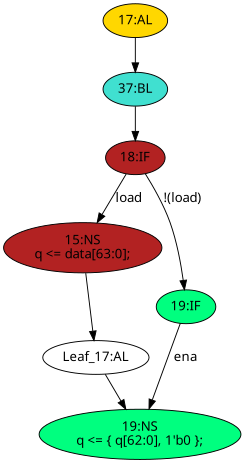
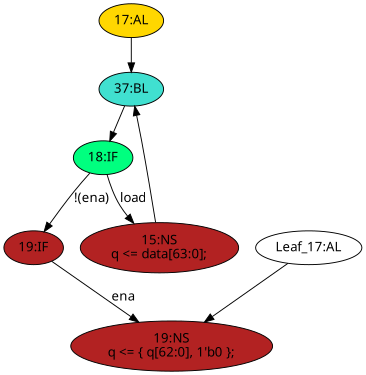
node "18:IF": fillcolor firebrick -> springgreen
edge "18:IF" -> "19:IF": label "!(load)" -> "!(ena)"
edge "15:NS q <= data[63:0];" -> "Leaf_17:AL": now "15:NS q <= data[63:0];" -> "37:BL"
node "19:IF": fillcolor springgreen -> firebrick
node "19:NS q <= { q[62:0], 1'b0 };": fillcolor springgreen -> firebrick
